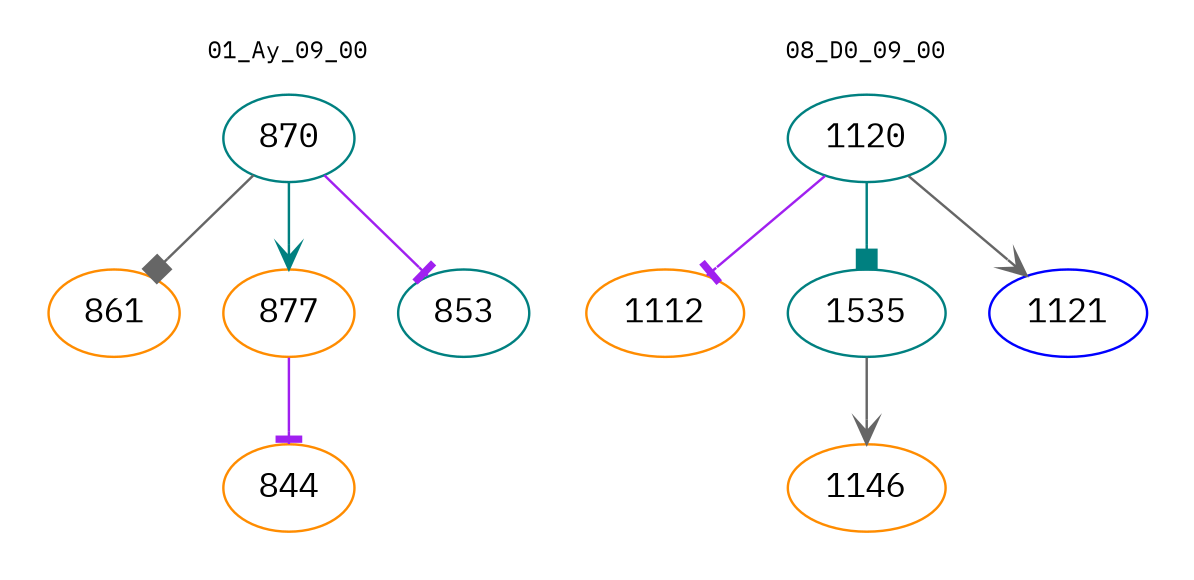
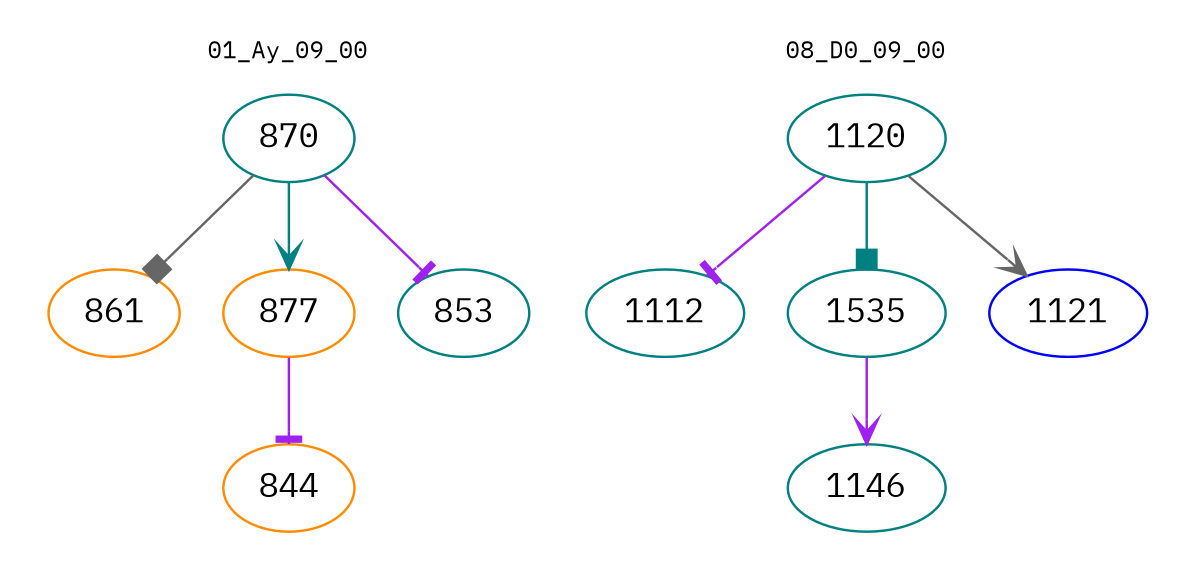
node "1112": color darkorange -> teal
edge "1535" -> "1146": color gray40 -> purple
node "1146": color darkorange -> teal
